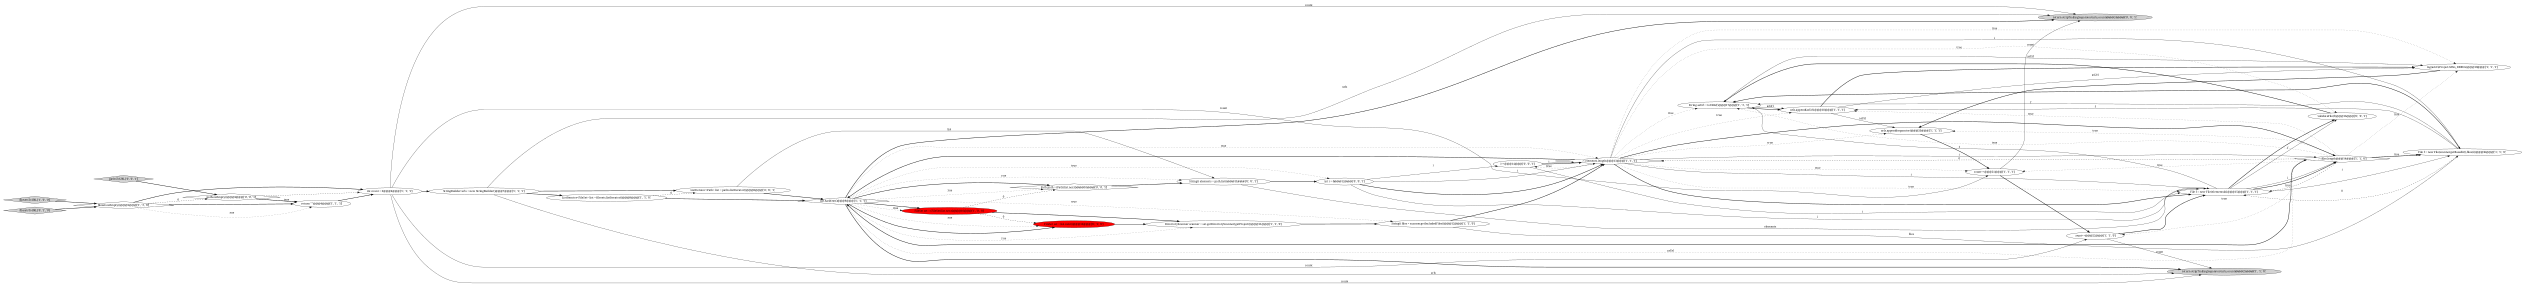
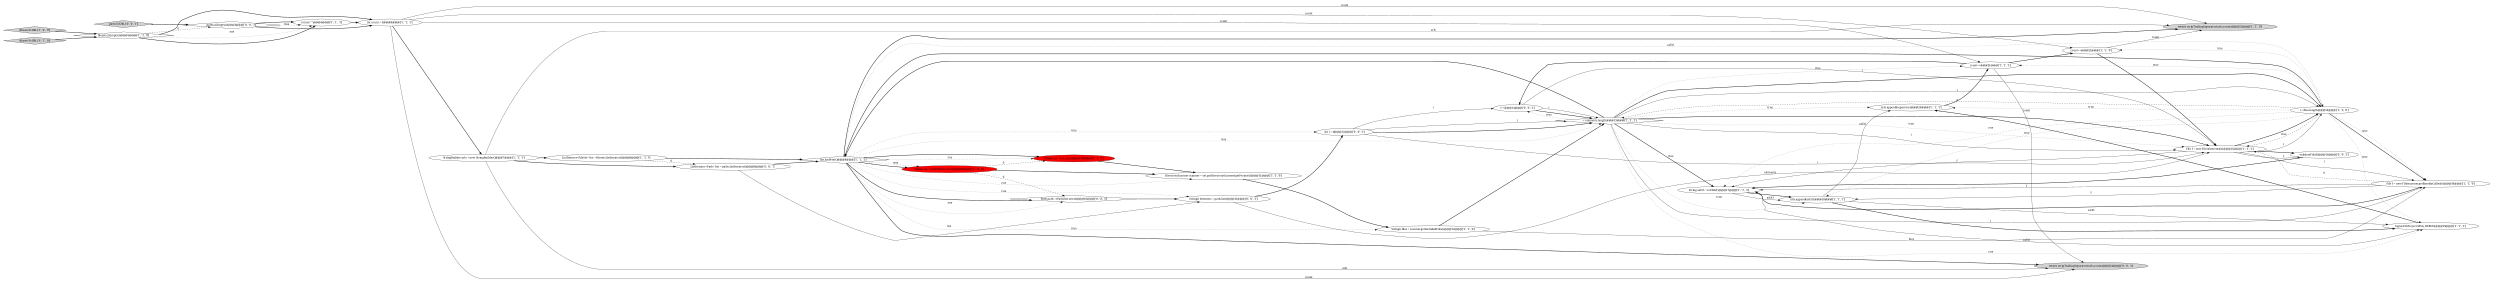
edge "i < elements.length@@@13@@@['1', '1', '1']" -> "validateFile(f)@@@16@@@['0', '0', '1']": removed, label "true"
edge "count++@@@21@@@['1', '1', '1']" -> "i++@@@14@@@['0', '0', '1']": added
edge "i < elements.length@@@13@@@['1', '1', '1']" -> "String asUrl = toURL(f)@@@17@@@['1', '1', '1']": style dotted -> bold
node "i < files.length@@@14@@@['1', '1', '0']": shape diamond -> ellipse
edge "paths.isEmpty()@@@3@@@['0', '0', '1']" -> "int count = 0@@@6@@@['1', '1', '1']": style dashed -> bold
